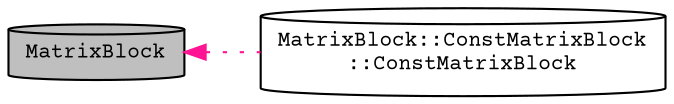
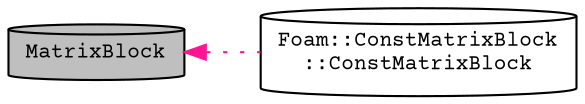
node "MatrixBlock::ConstMatrixBlock ::ConstMatrixBlock": label "MatrixBlock::ConstMatrixBlock ::ConstMatrixBlock" -> "Foam::ConstMatrixBlock ::ConstMatrixBlock"
